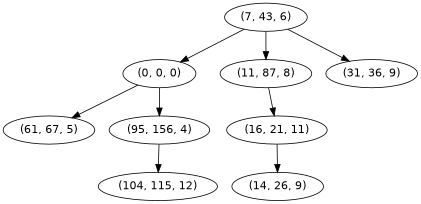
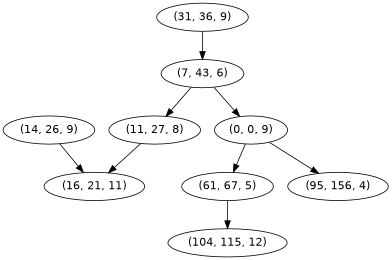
edge "(7, 43, 6)" -> "(31, 36, 9)": reversed
node "(0, 0, 0)": label "(0, 0, 0)" -> "(0, 0, 9)"
node "(11, 87, 8)": label "(11, 87, 8)" -> "(11, 27, 8)"
edge "(95, 156, 4)" -> "(104, 115, 12)": now "(61, 67, 5)" -> "(104, 115, 12)"
edge "(16, 21, 11)" -> "(14, 26, 9)": reversed
